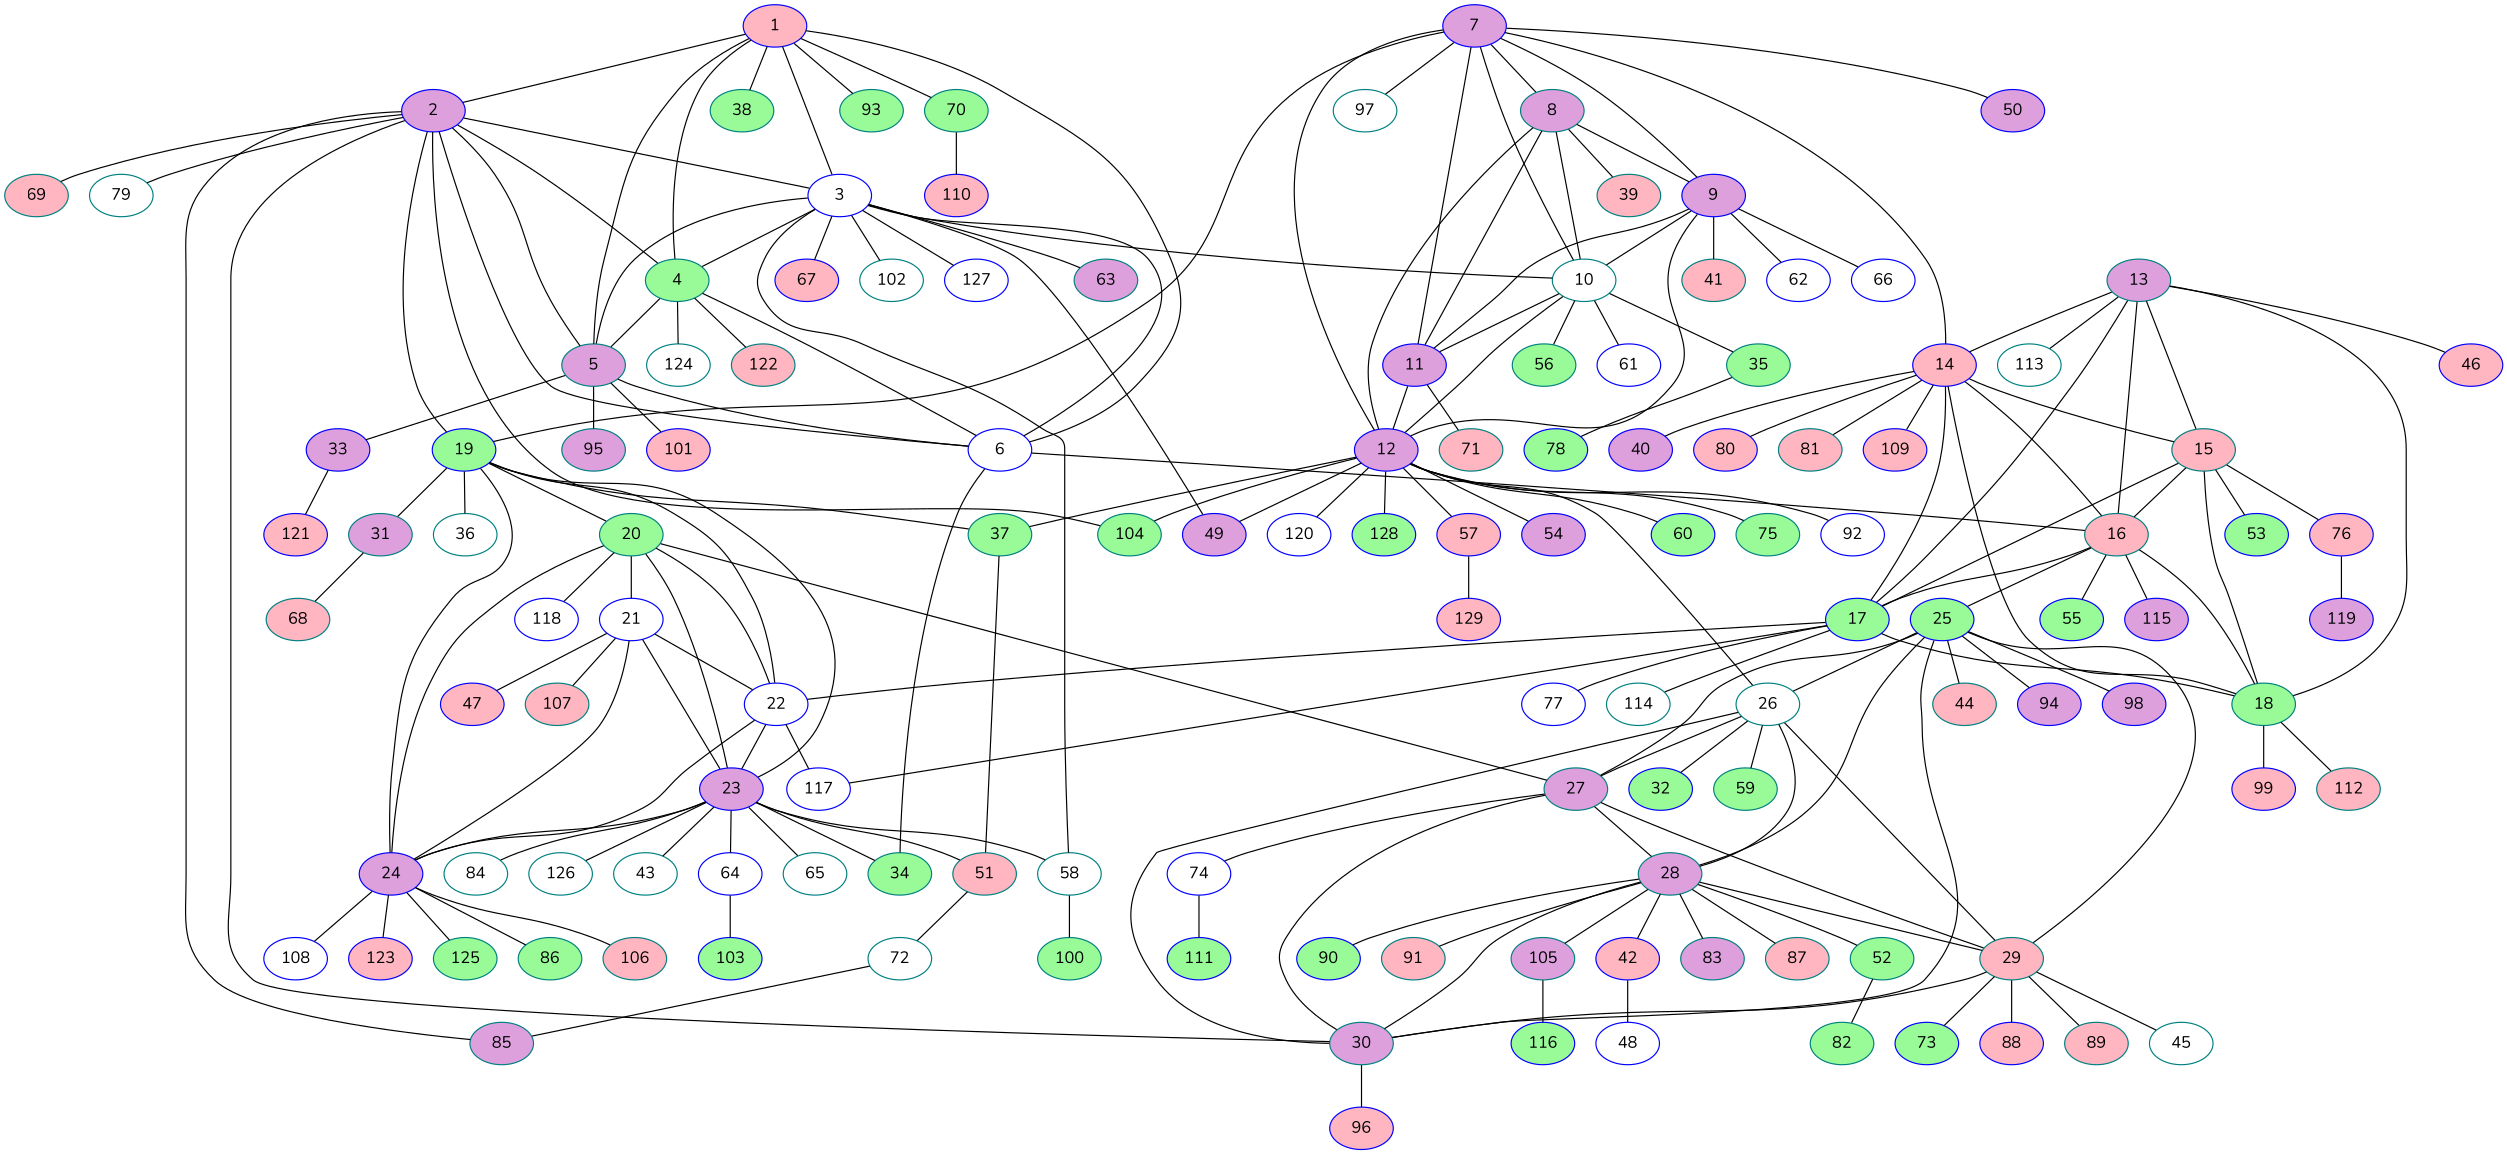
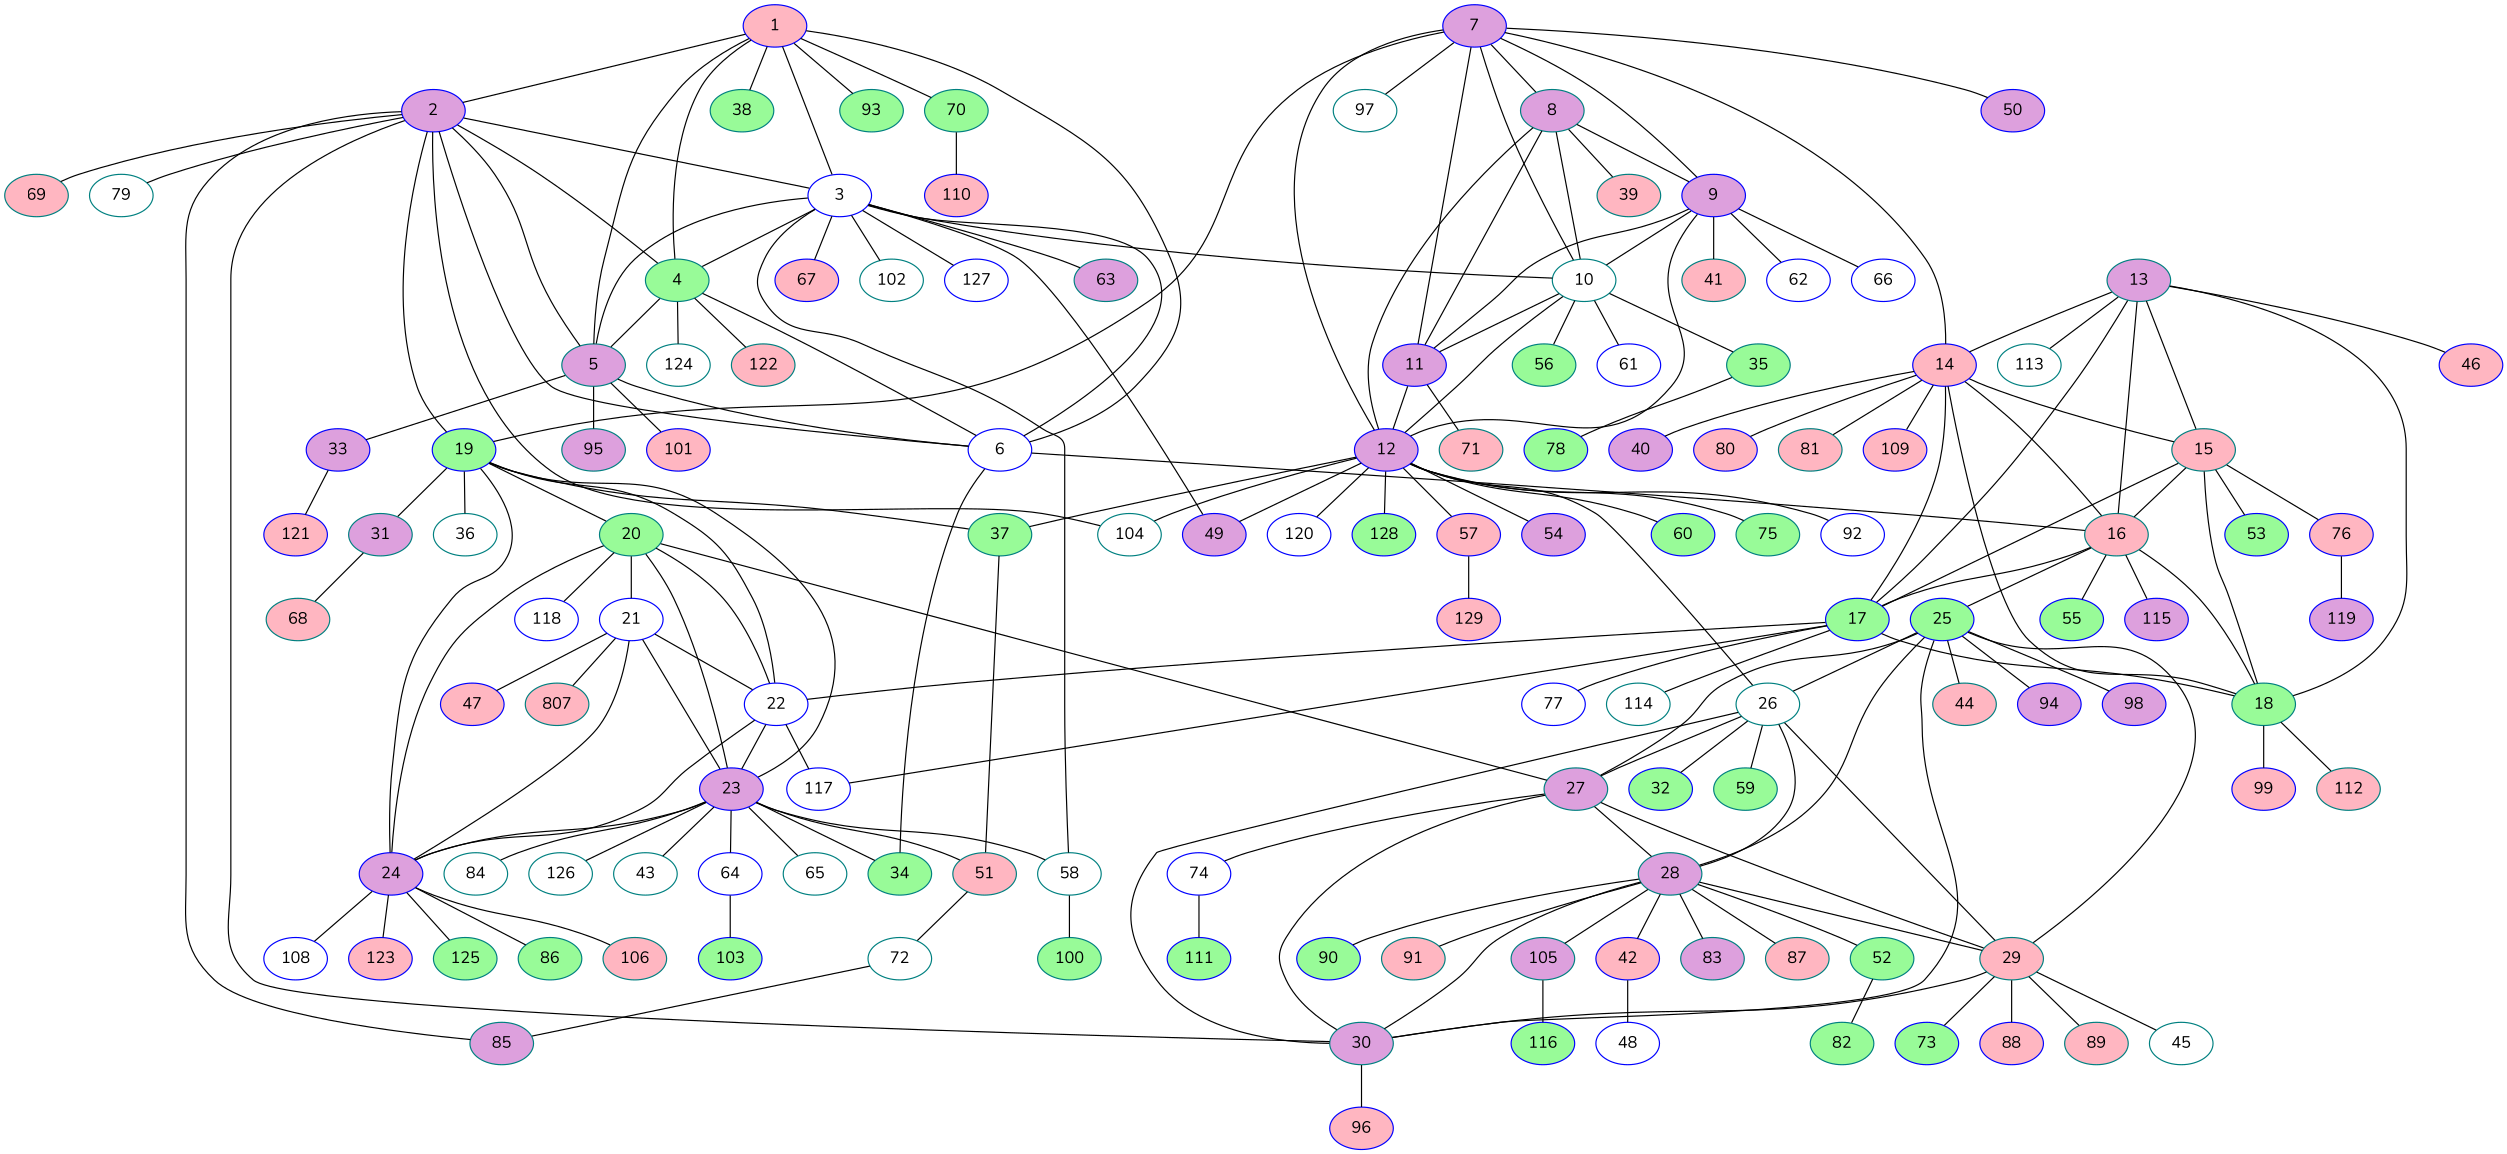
node "104": fillcolor palegreen -> white
node "107": label "107" -> "807"
